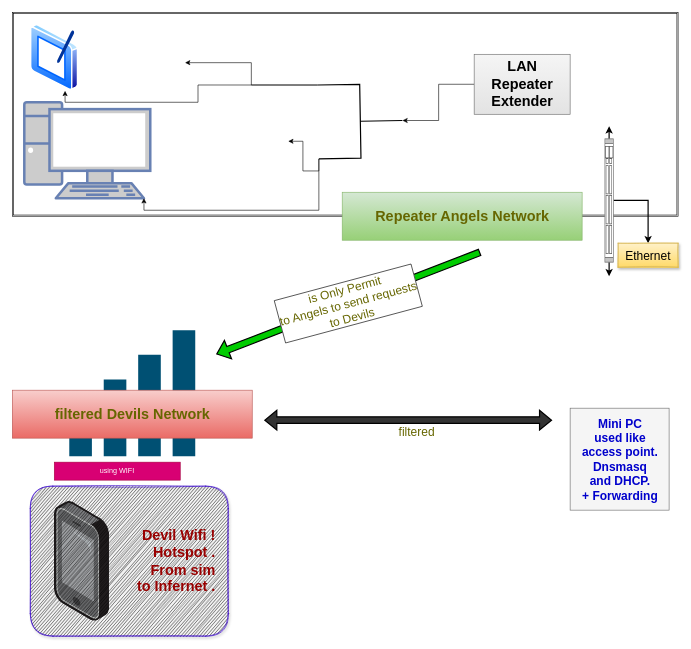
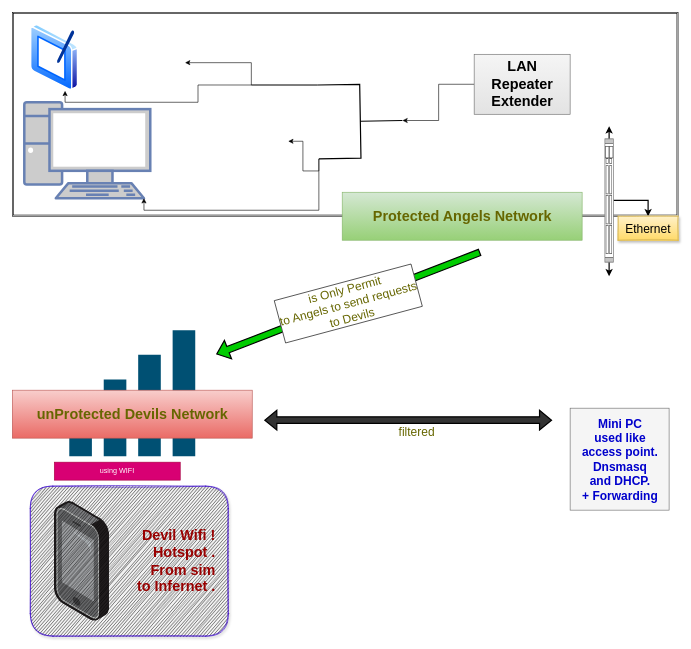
node "Repeater Angels Network": label "Repeater Angels Network" -> "Protected Angels Network"
node "Ethernet": moved (648, 255) -> (648, 228)
node "filtered Devils Network": label "filtered Devils Network" -> "unProtected Devils Network"
